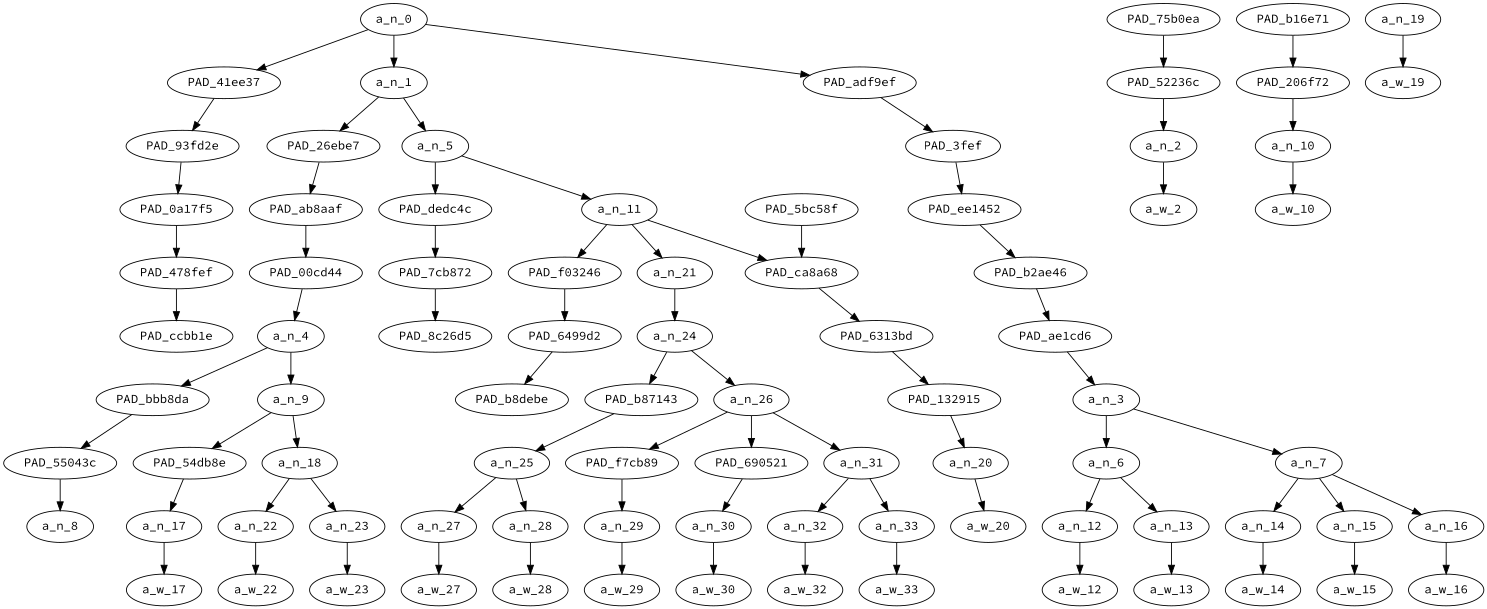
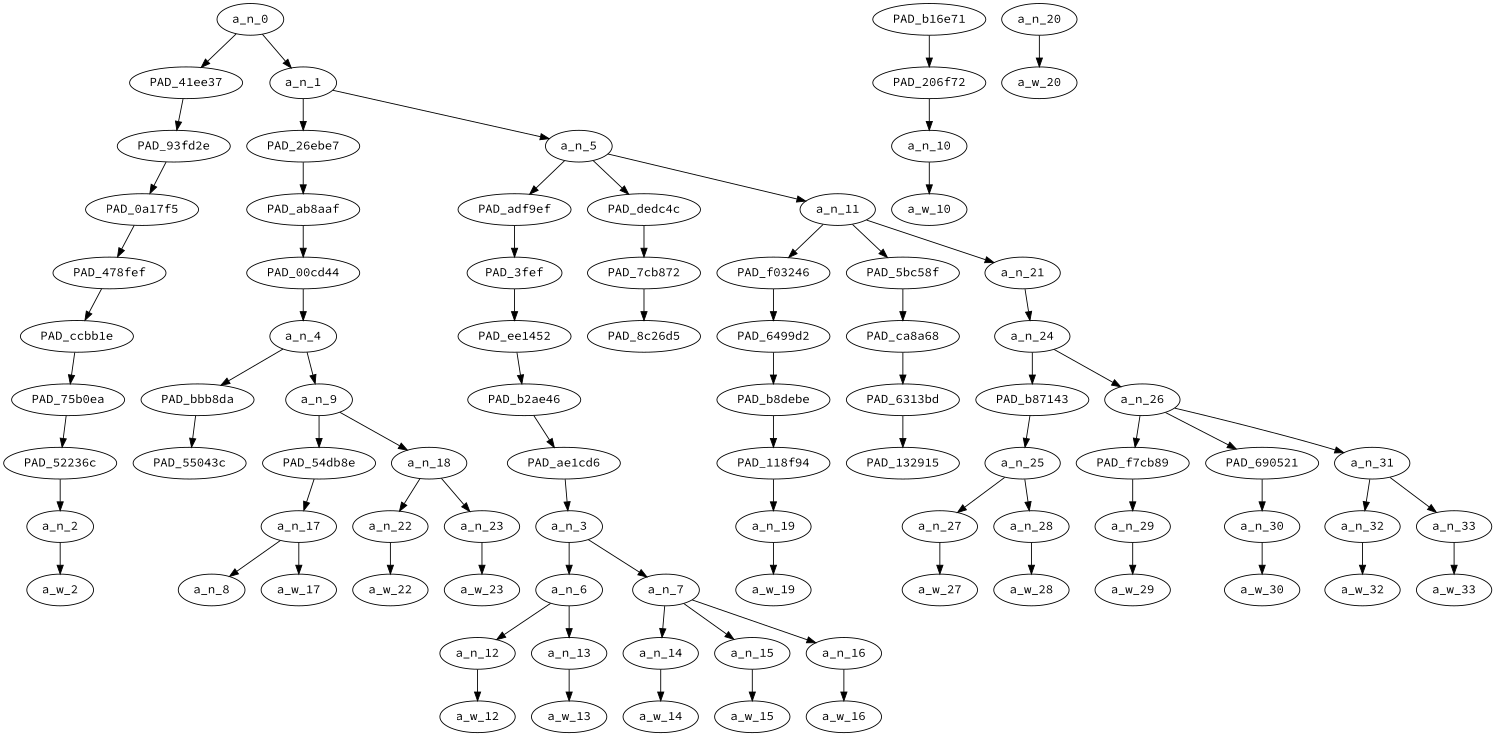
edge "a_n_0" -> "PAD_adf9ef": now "a_n_5" -> "PAD_adf9ef"
edge "a_n_11" -> "PAD_ca8a68": now "a_n_11" -> "PAD_5bc58f"
edge "PAD_ccbb1e" -> "PAD_75b0ea": added
edge "PAD_132915" -> "a_n_20": removed
node "PAD_118f94": added
edge "PAD_55043c" -> "a_n_8": now "a_n_17" -> "a_n_8"
